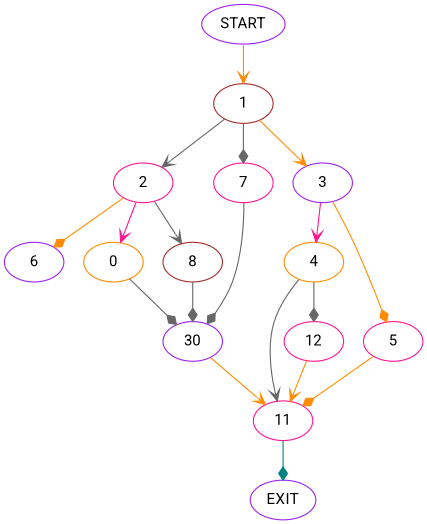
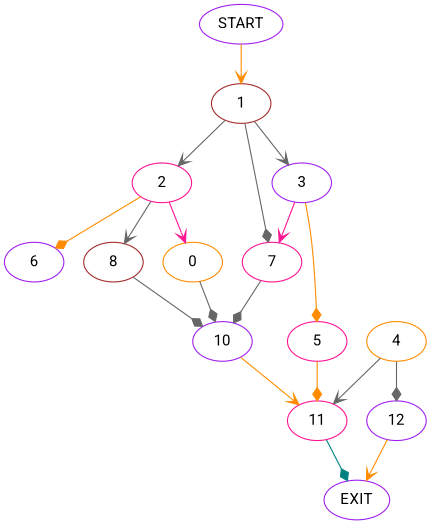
edge "1" -> "3": color darkorange -> gray40
edge "3" -> "4": now "3" -> "7"
node "30": label "30" -> "10"
node "12": color deeppink -> purple
edge "12" -> "11": now "12" -> "EXIT"
